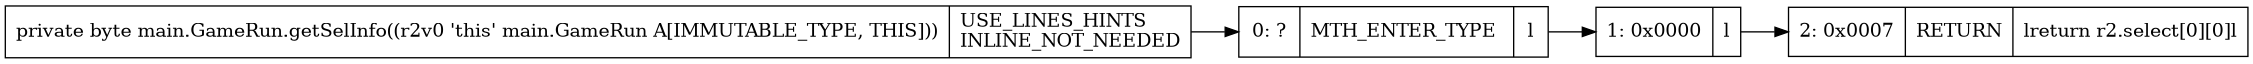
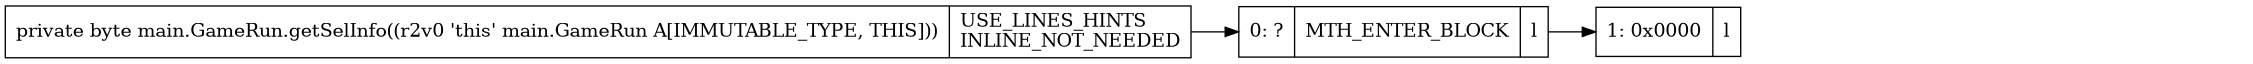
node "0: ?": text "MTH_ENTER_TYPE" -> "MTH_ENTER_BLOCK"
node "2: 0x0007": removed
